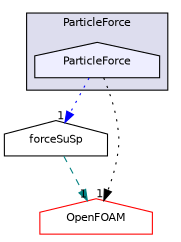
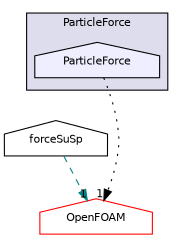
edge "ParticleForce" -> "forceSuSp": removed
